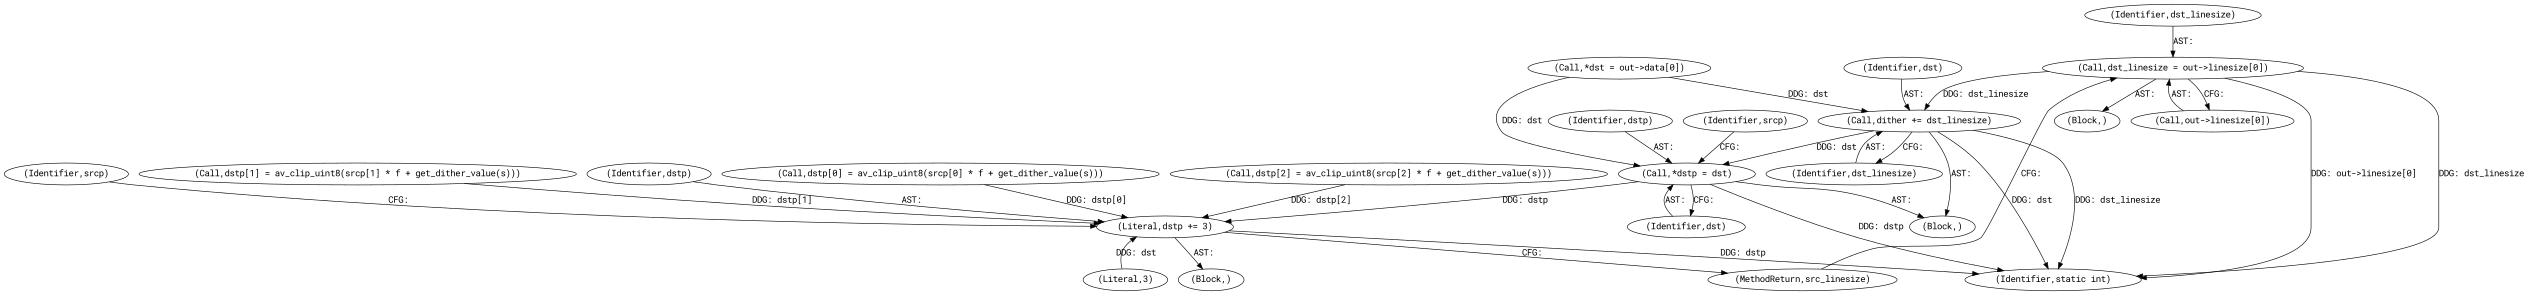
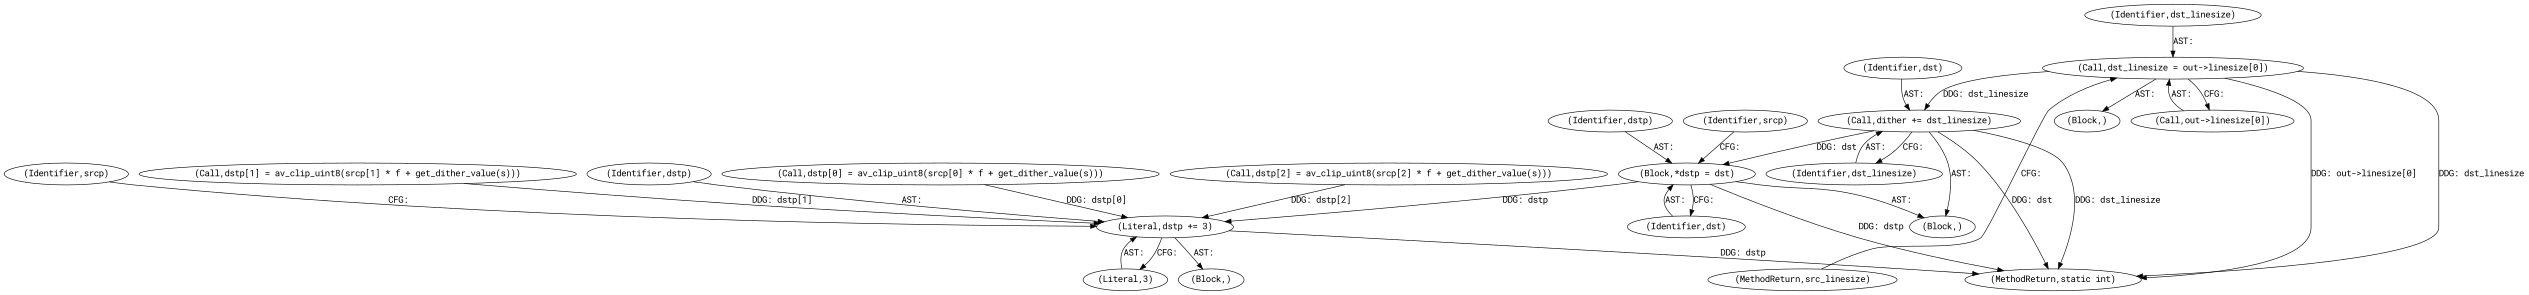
node "(Call,*dst = out->data[0])": removed
node "(Call,*dstp = dst)": label "(Call,*dstp = dst)" -> "(Block,*dstp = dst)"
edge "(Literal,3)" -> "(Literal,dstp += 3)": label "DDG: dst" -> "AST: "
edge "(Literal,dstp += 3)" -> "(MethodReturn,src_linesize)": now "(Literal,dstp += 3)" -> "(Literal,3)"
node "(Identifier,static int)": label "(Identifier,static int)" -> "(MethodReturn,static int)"
